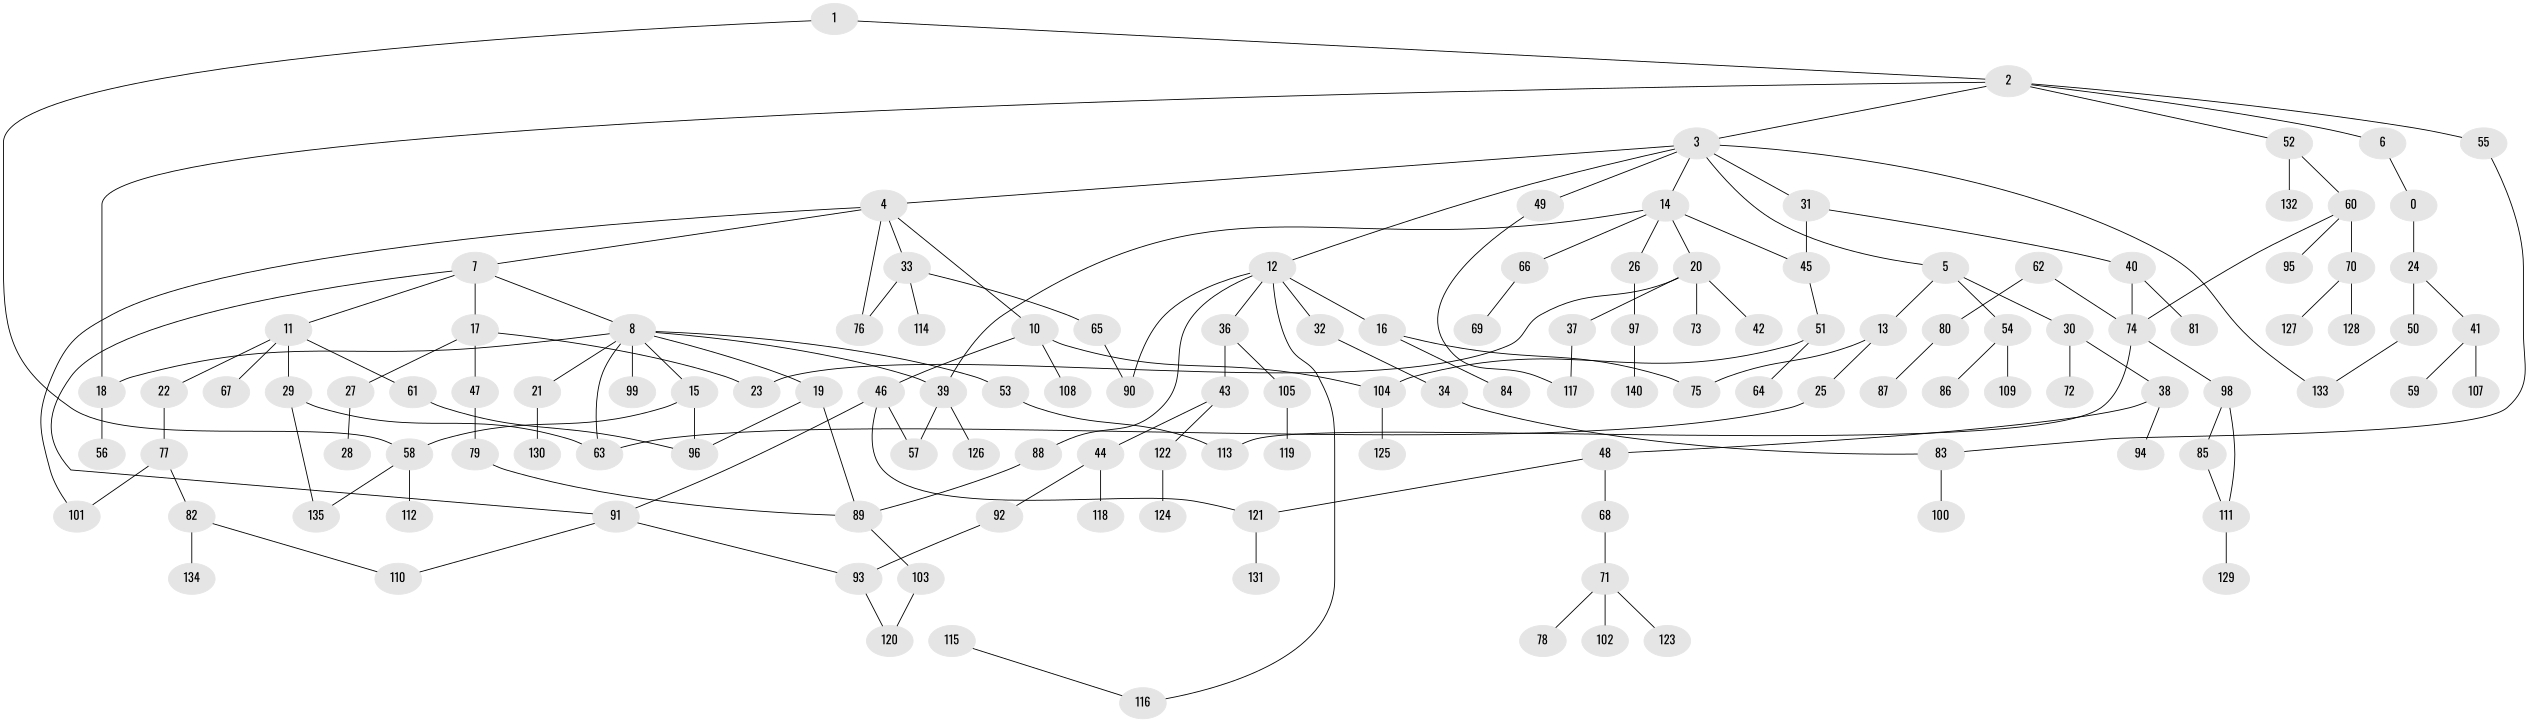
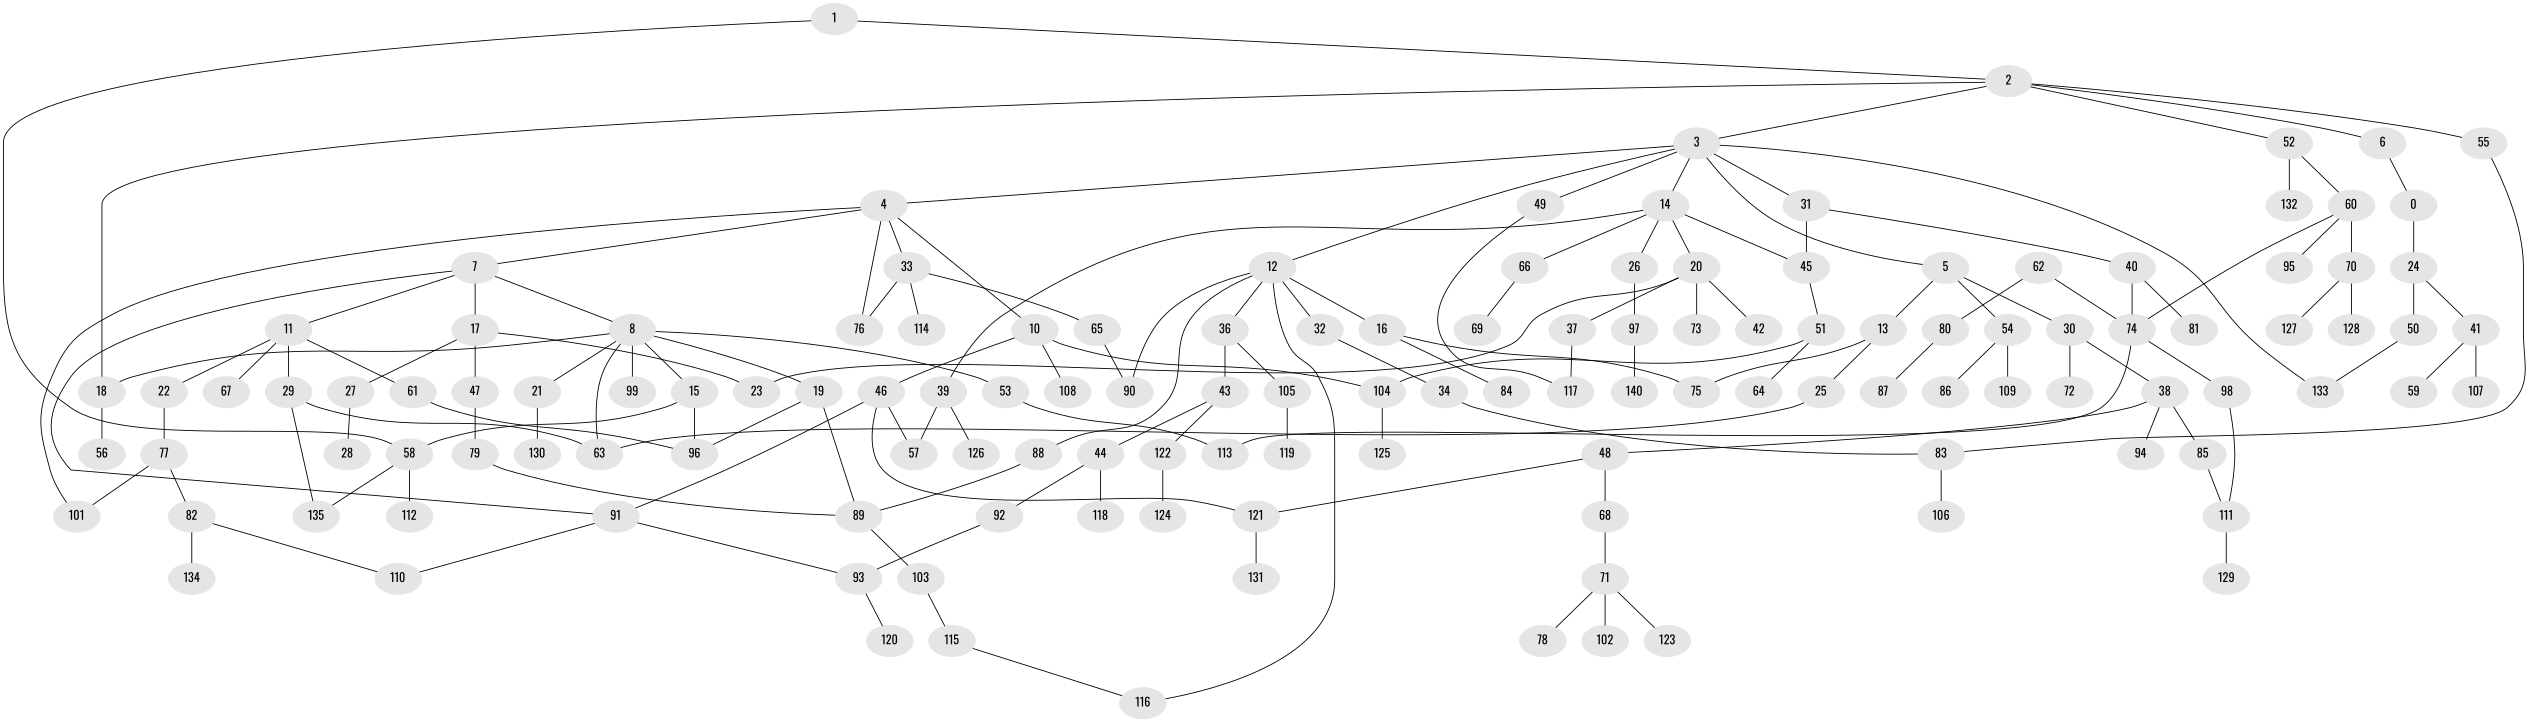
edge "8" -- "39": removed
edge "98" -- "85": now "38" -- "85"
node "100": label "100" -> "106"
edge "103" -- "120": now "103" -- "115"
